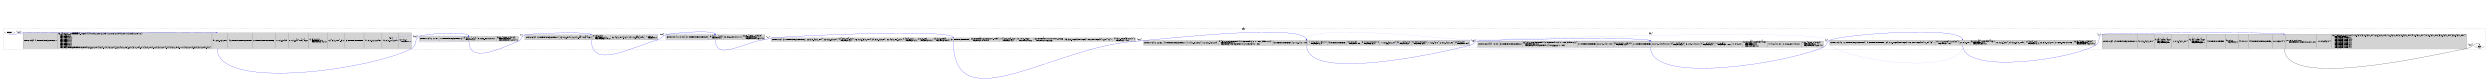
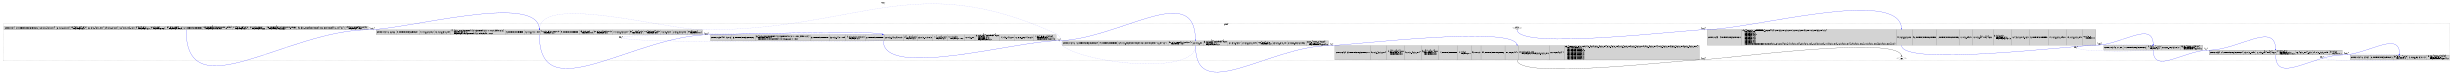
cluster "main ()": label "main ()" -> "printf ()"
node "ENTRY": label "ENTRY" -> "INSN"
edge "COUNT:10737416   34: L34:" -> "COUNT:107374   37: NOTE_INSN_BASIC_BLOCK 6": removed, label "[1%]"
